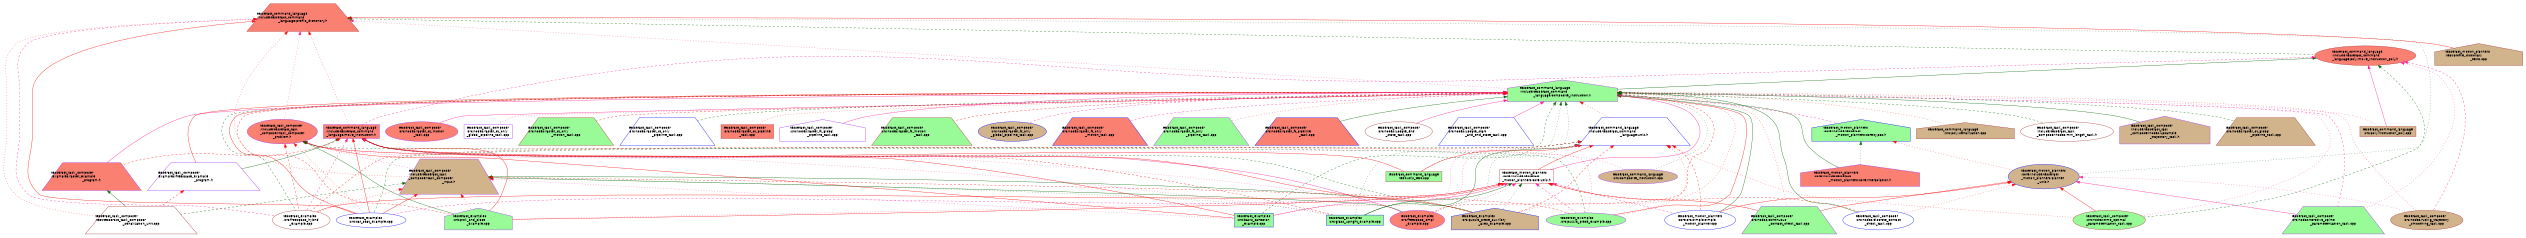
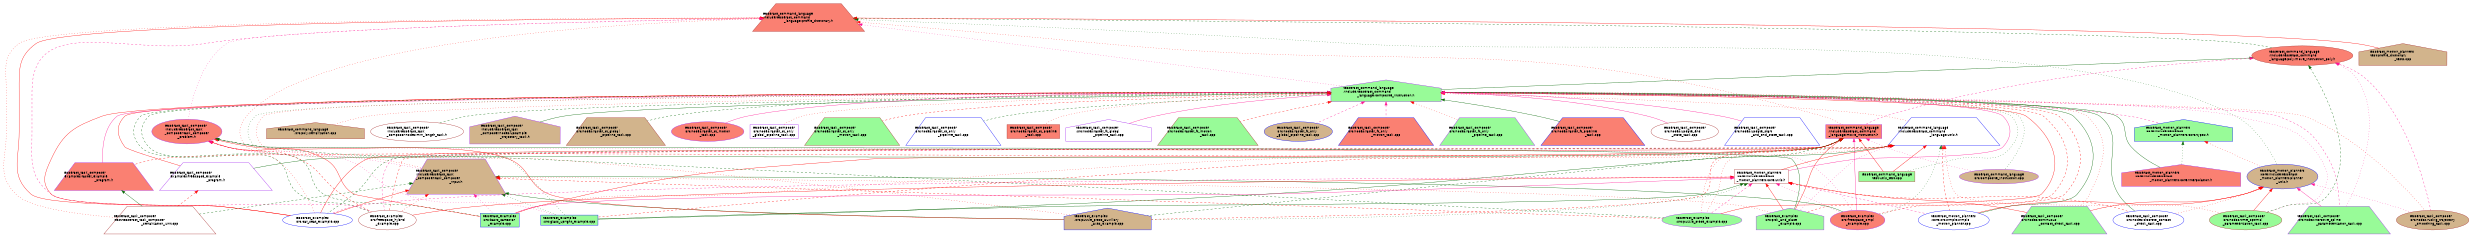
node "tesseract_command_language /src/poly/instruction_poly.cpp": removed
